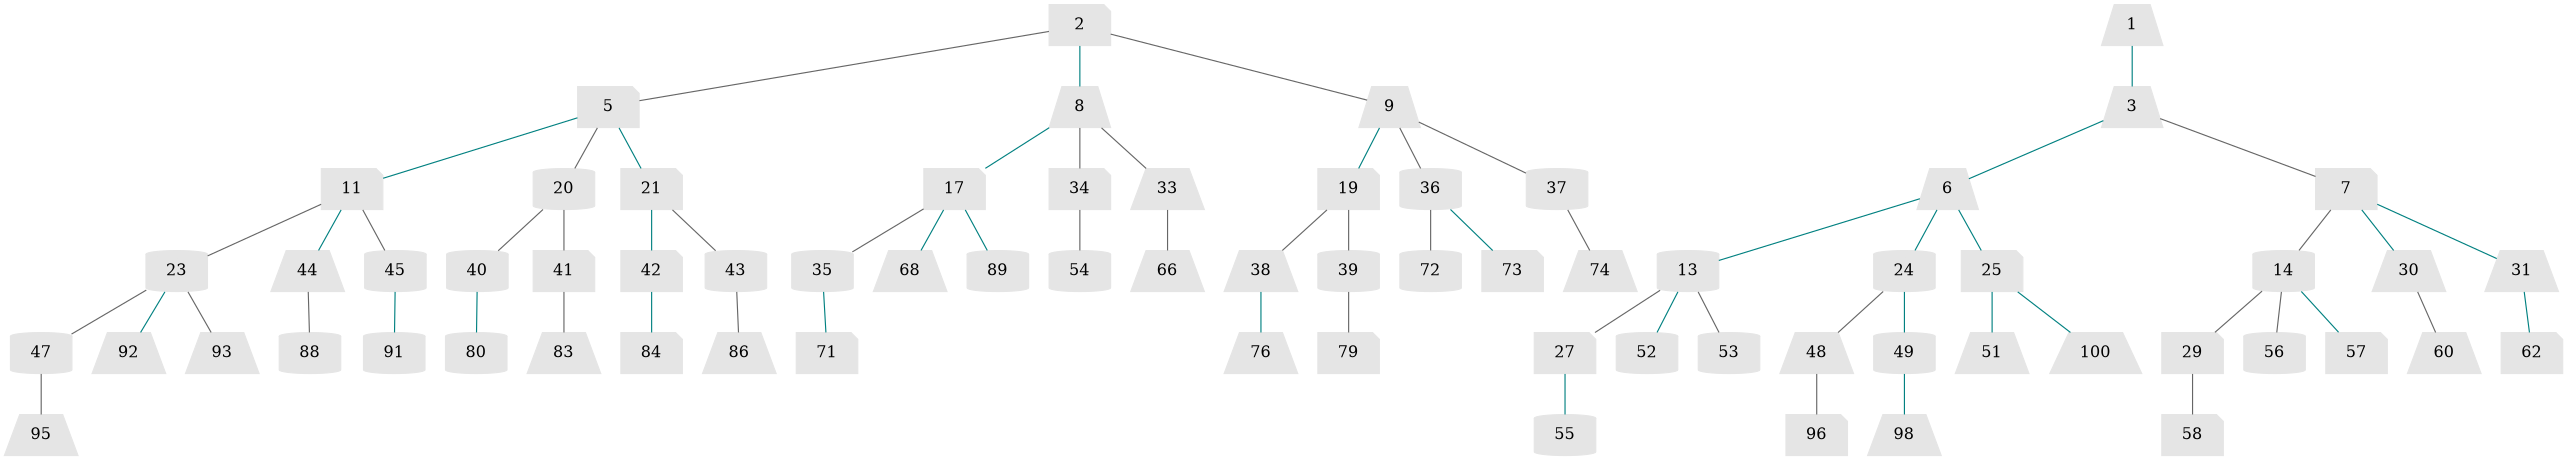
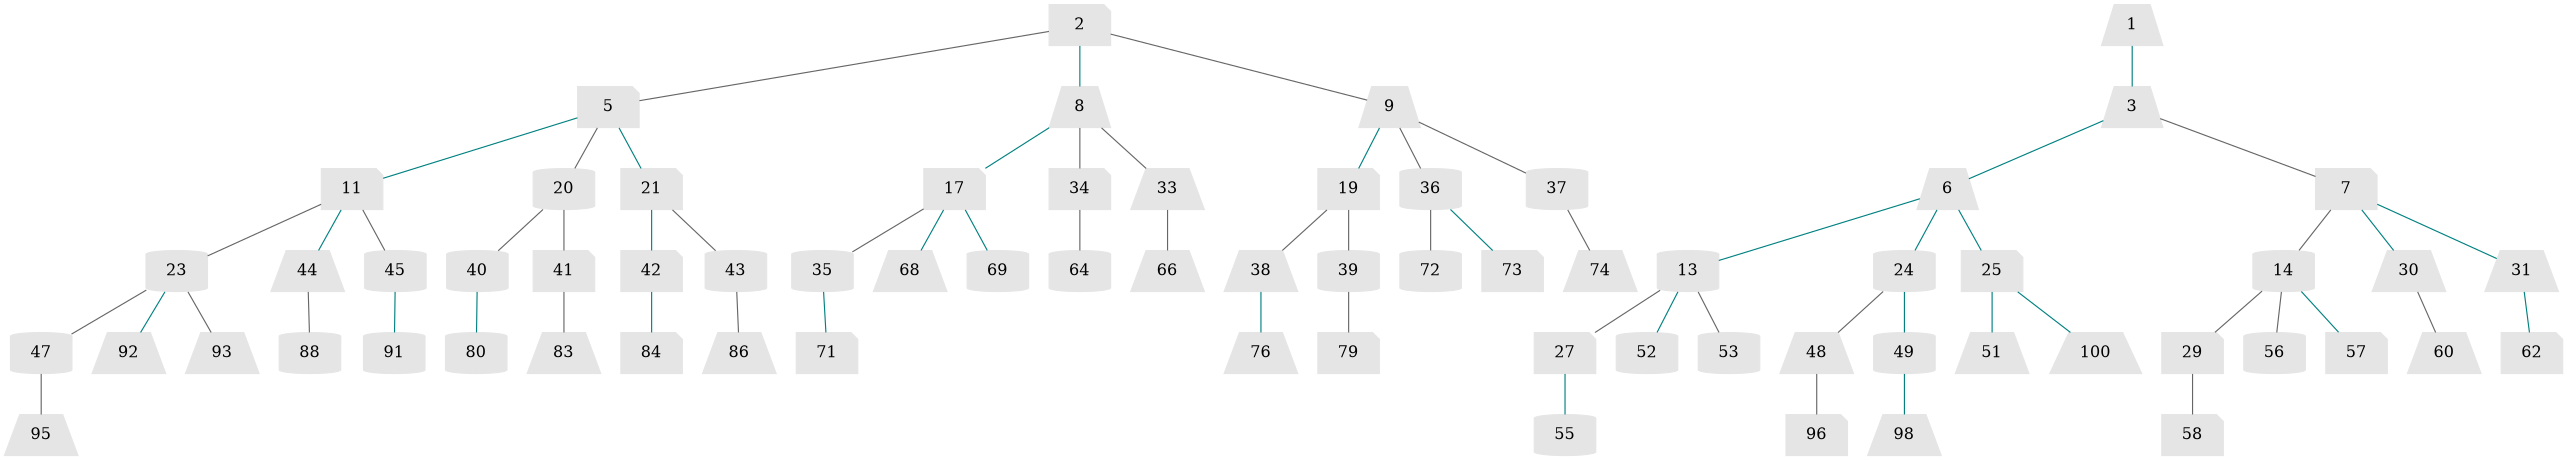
node "89": label "89" -> "69"
node "54": label "54" -> "64"
